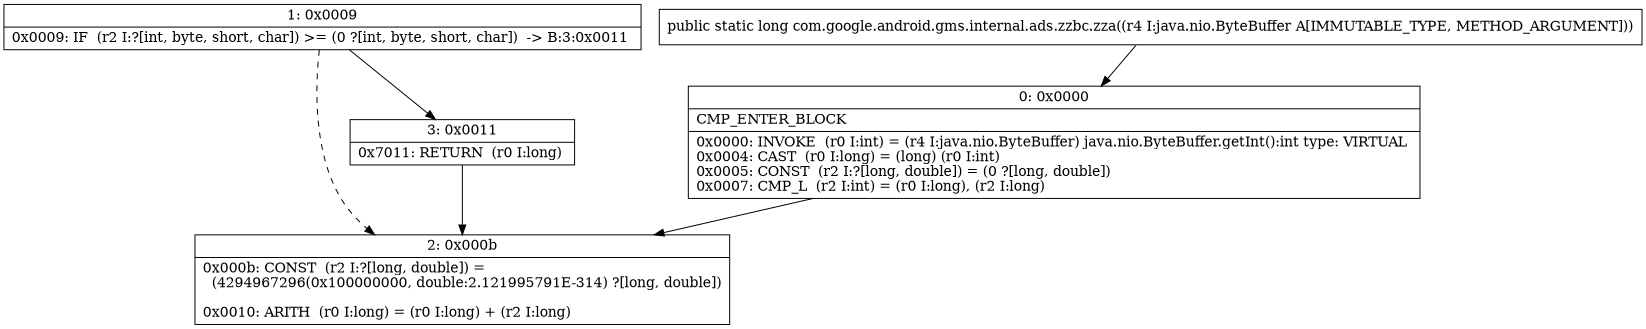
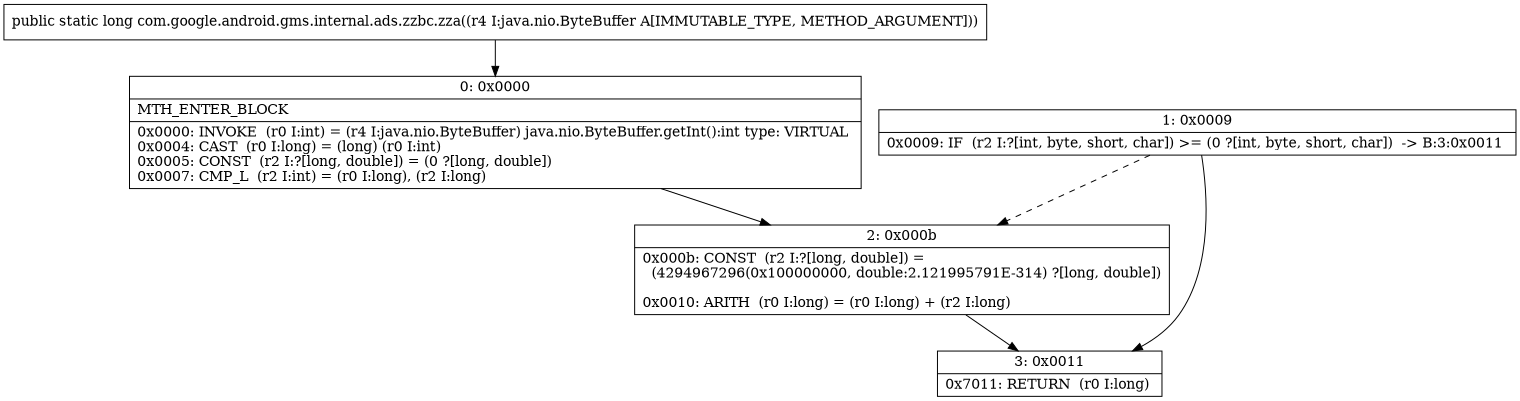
node "0: 0x0000": text "CMP_ENTER_BLOCK" -> "MTH_ENTER_BLOCK"
edge "3: 0x0011" -> "2: 0x000b": reversed
